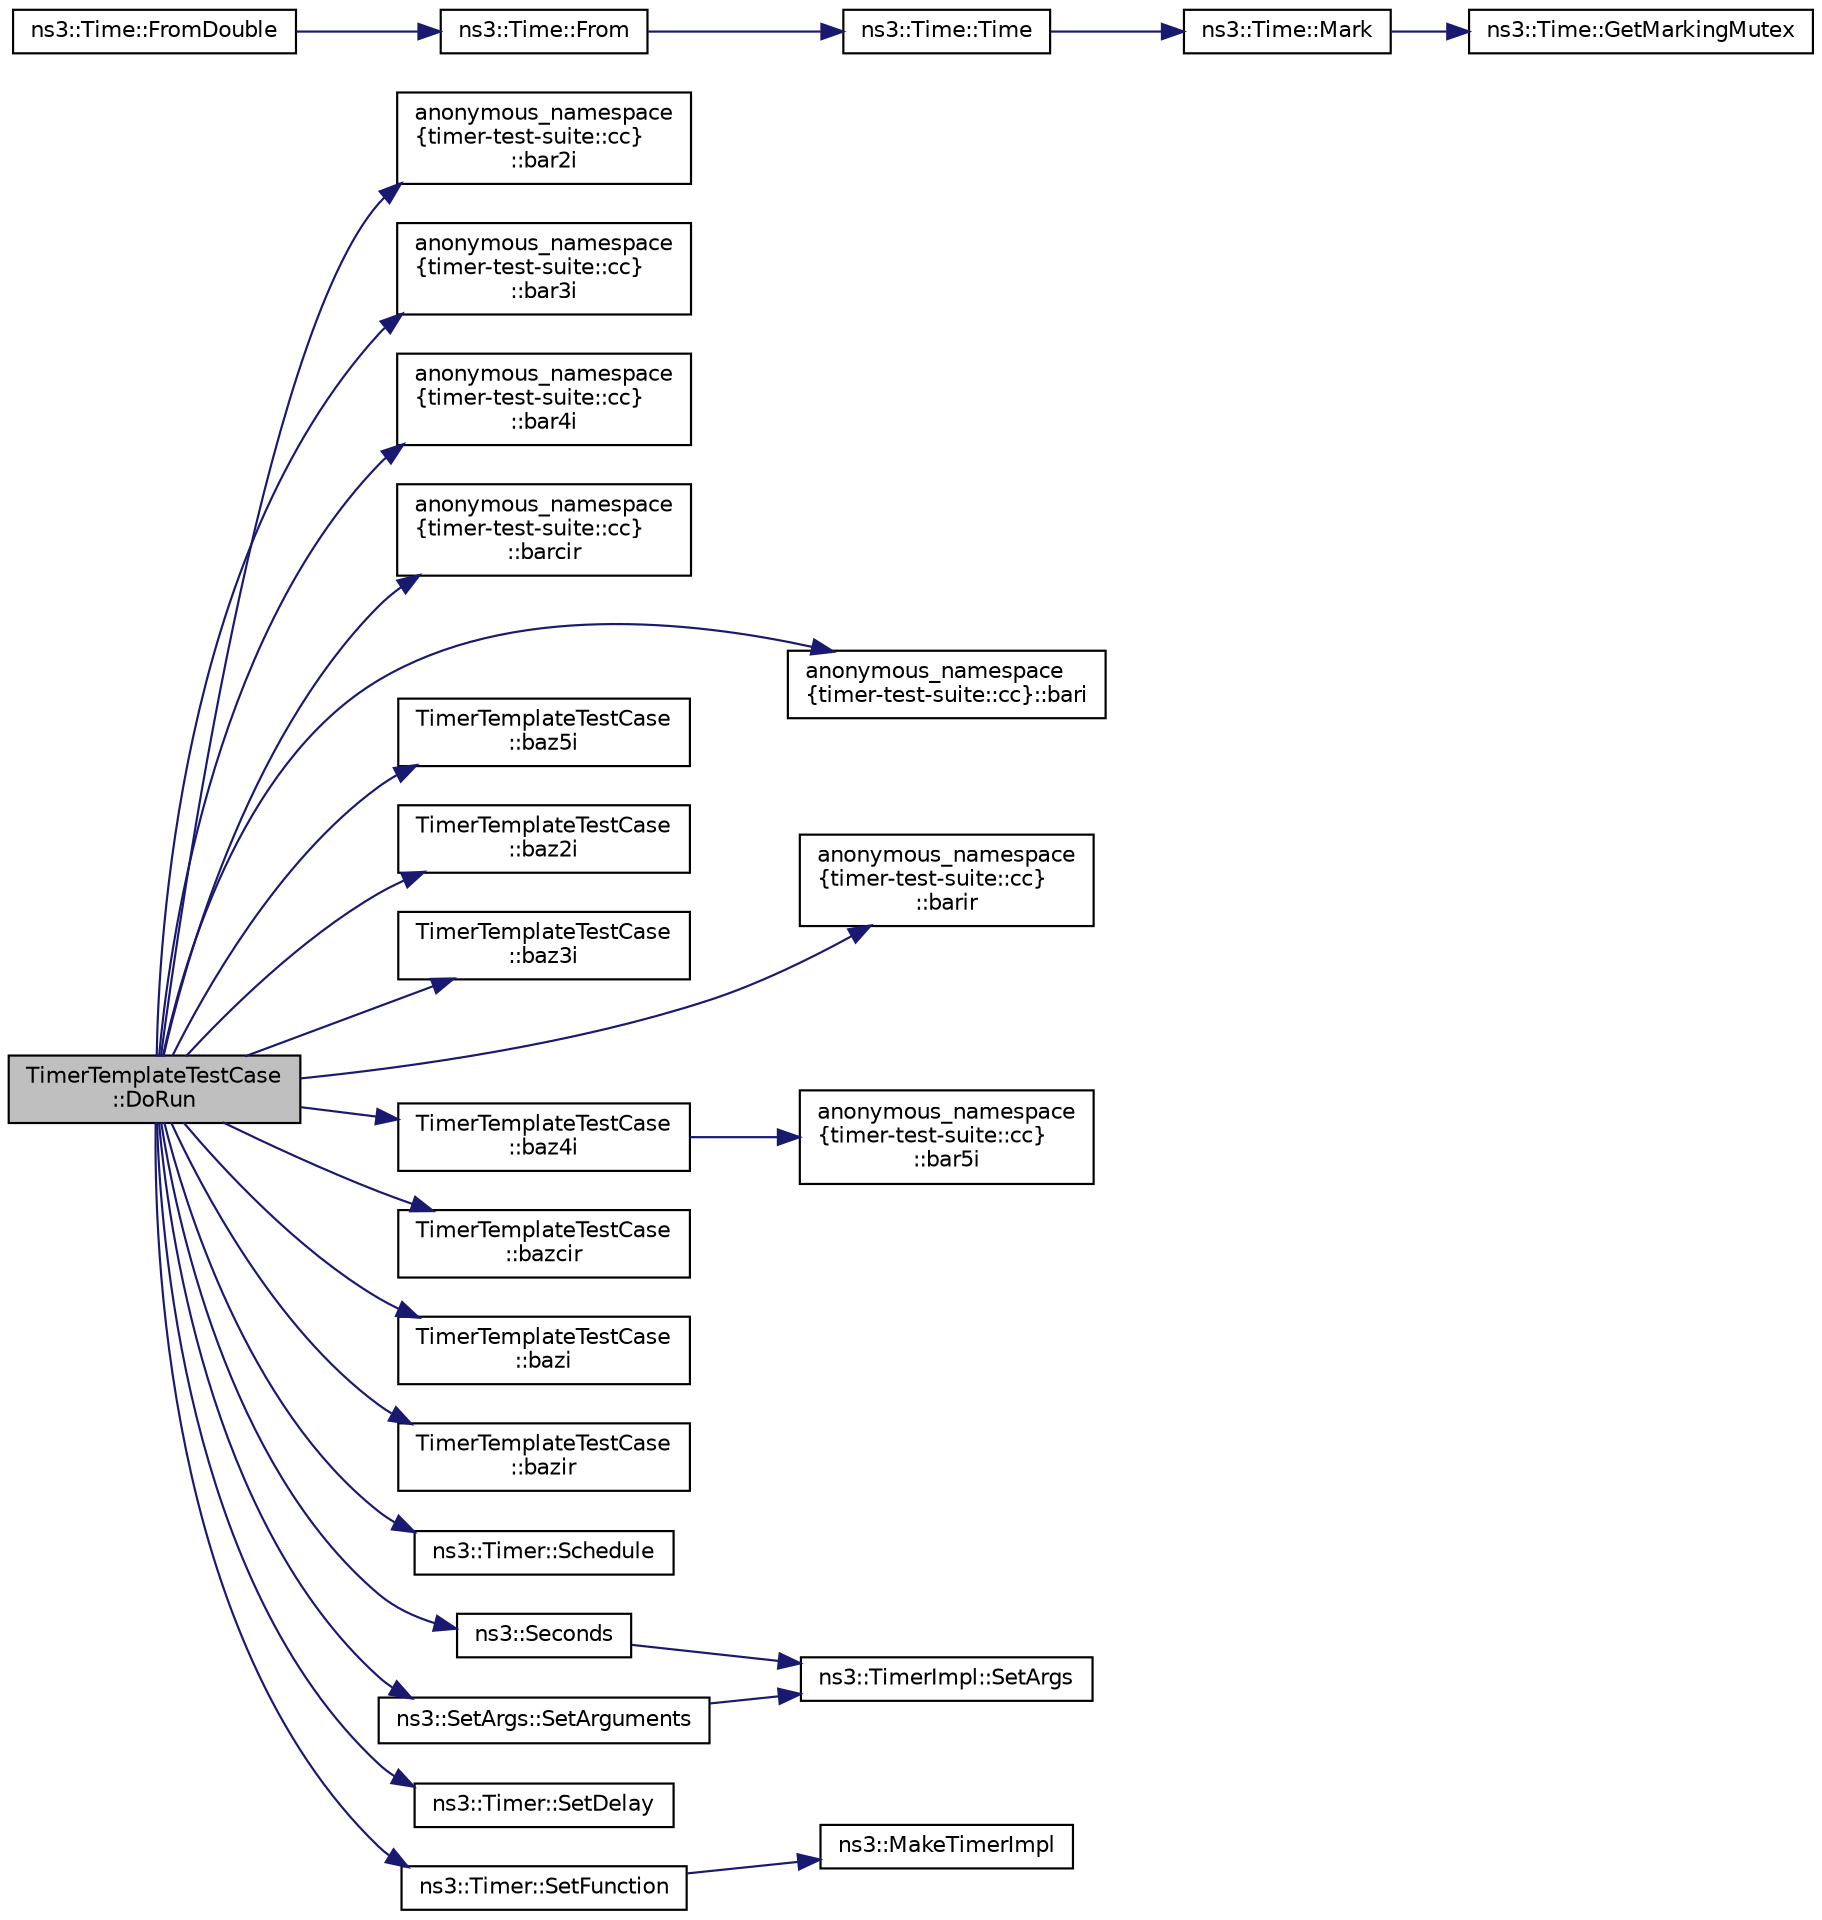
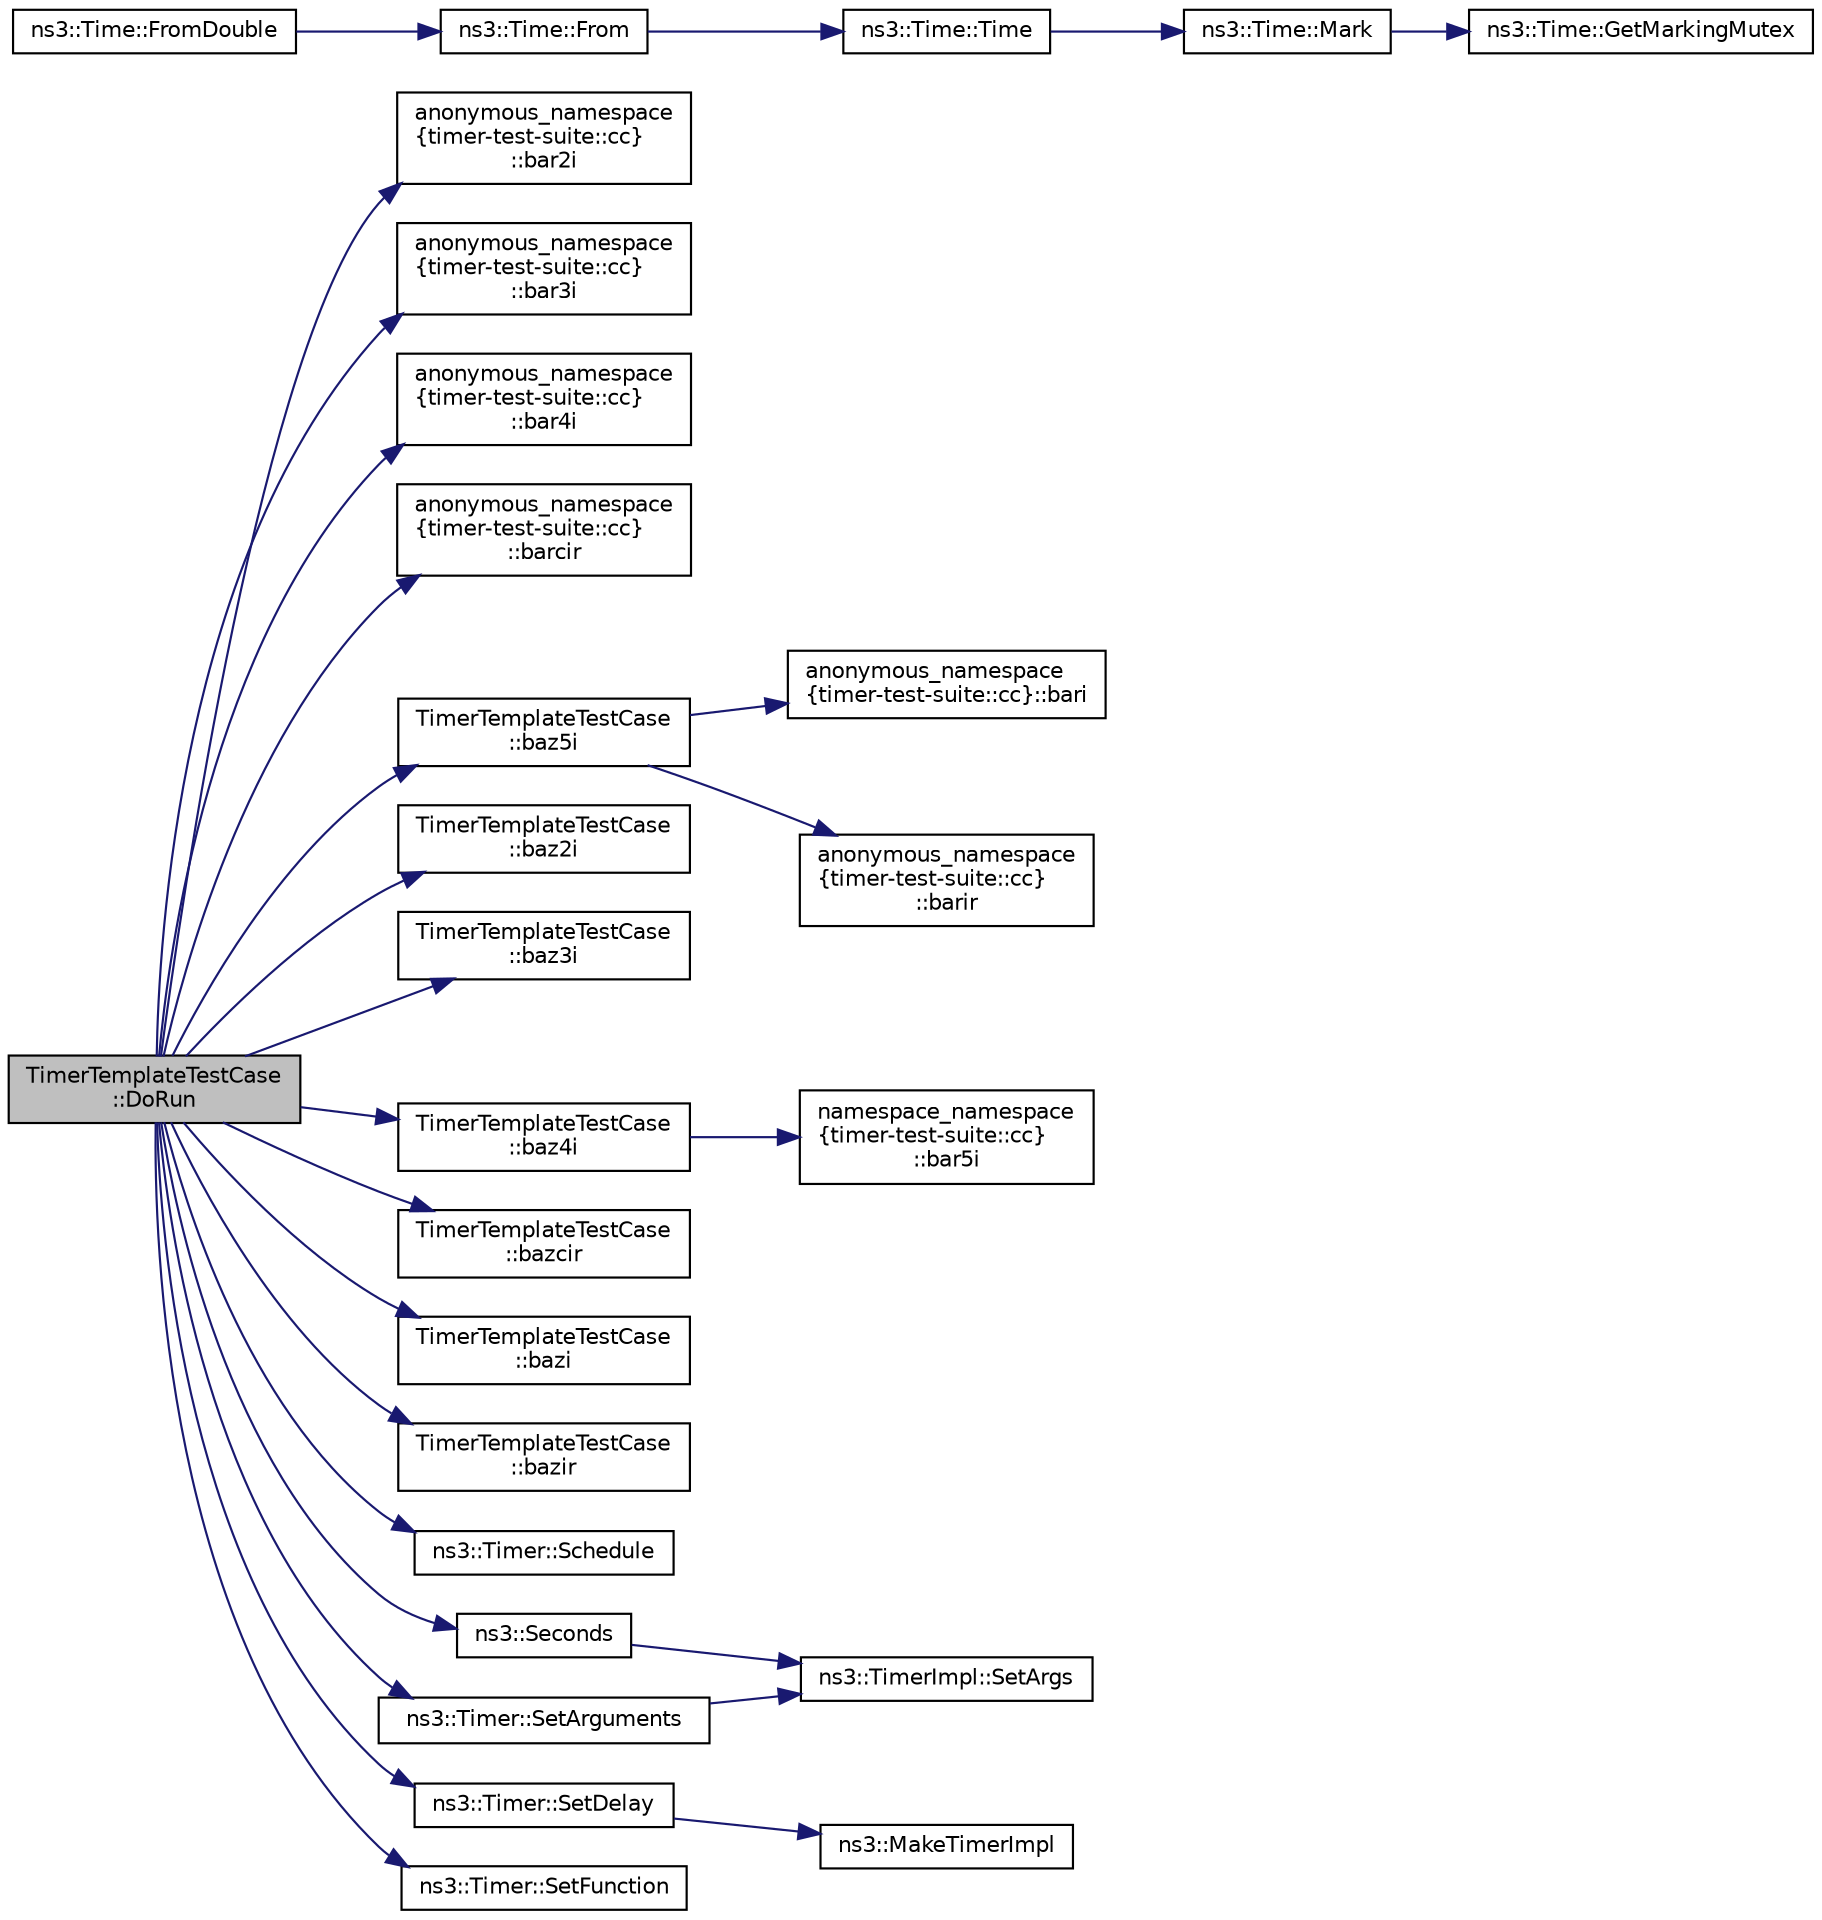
edge "TimerTemplateTestCase ::DoRun" -> "anonymous_namespace {timer-test-suite::cc}::bari": now "TimerTemplateTestCase ::baz5i" -> "anonymous_namespace {timer-test-suite::cc}::bari"
edge "TimerTemplateTestCase ::DoRun" -> "anonymous_namespace {timer-test-suite::cc} ::barir": now "TimerTemplateTestCase ::baz5i" -> "anonymous_namespace {timer-test-suite::cc} ::barir"
node "anonymous_namespace {timer-test-suite::cc} ::bar5i": label "anonymous_namespace {timer-test-suite::cc} ::bar5i" -> "namespace_namespace {timer-test-suite::cc} ::bar5i"
node "ns3::SetArgs::SetArguments": label "ns3::SetArgs::SetArguments" -> "ns3::Timer::SetArguments"
edge "ns3::Timer::SetFunction" -> "ns3::MakeTimerImpl": now "ns3::Timer::SetDelay" -> "ns3::MakeTimerImpl"
